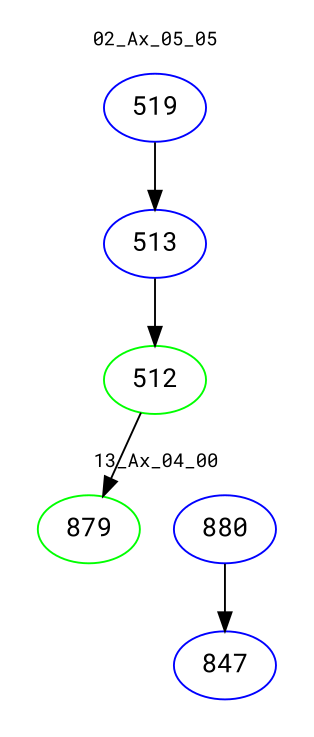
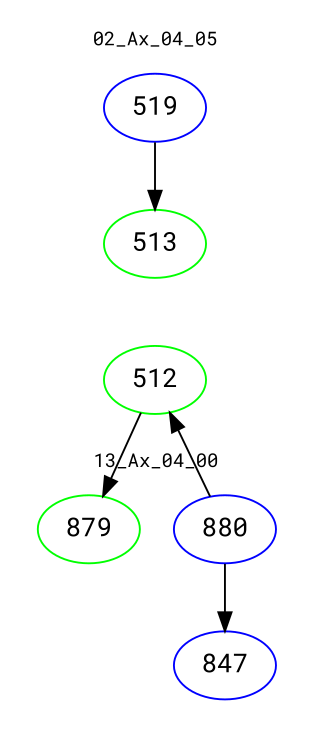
cluster "02_Ax_05_05": label "02_Ax_05_05" -> "02_Ax_04_05"
node "513": color blue -> green
edge "513" -> "512": now "880" -> "512"
